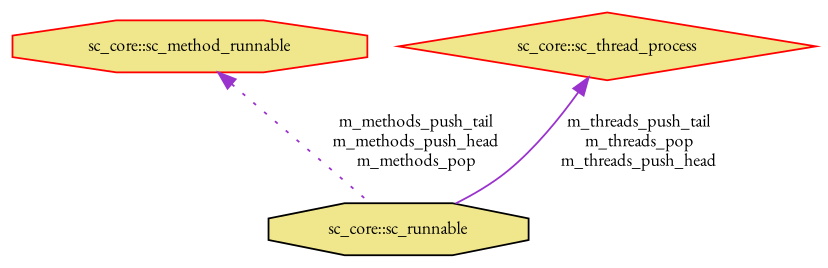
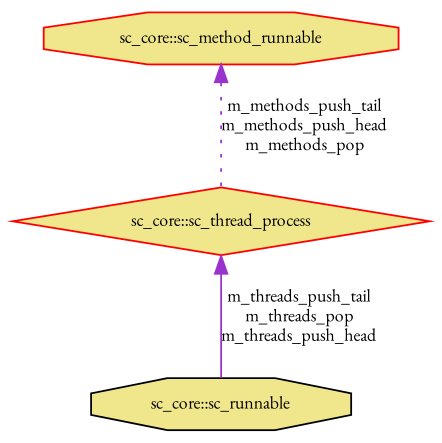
edge "sc_core::sc_runnable" -> "sc_core::sc_method_runnable": now "sc_core::sc_thread_process" -> "sc_core::sc_method_runnable"
